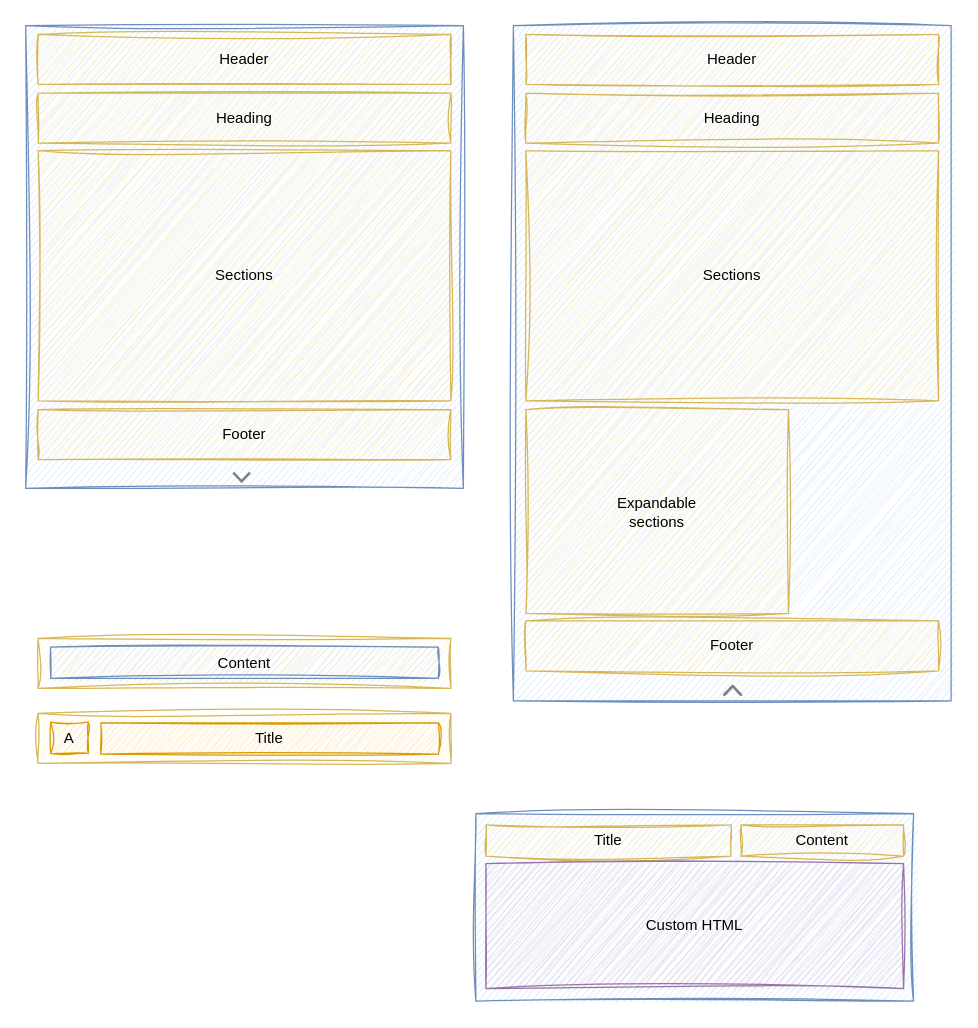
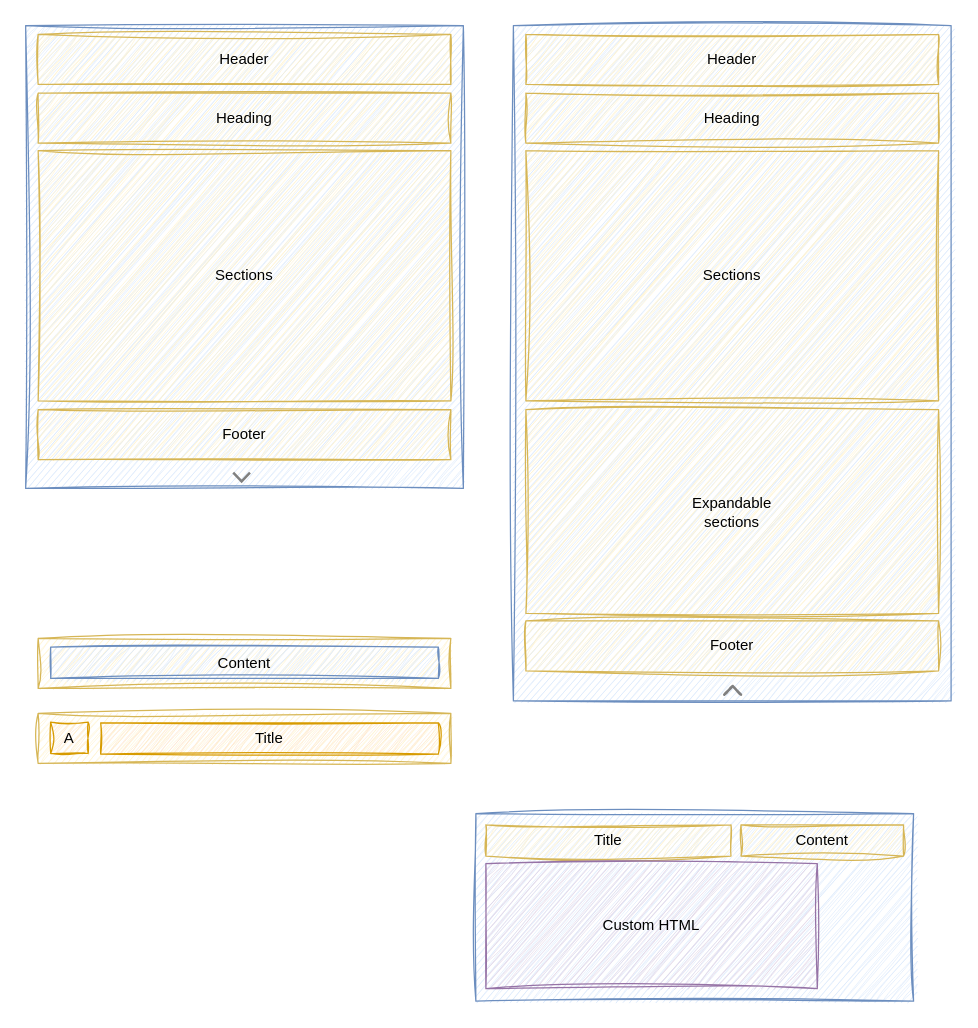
node "Expandable sections": size 263x204 -> 413x204
node "Custom HTML": size 418x125 -> 331x125
